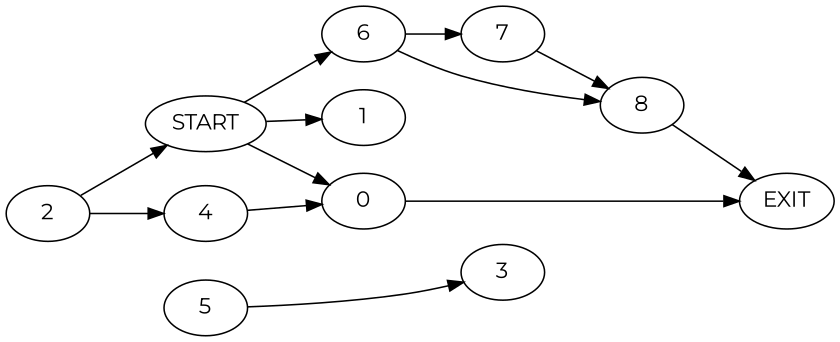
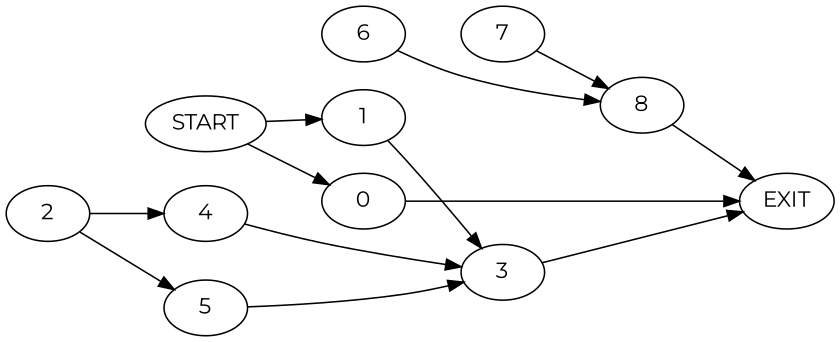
edge "6" -> "7": removed
edge "START" -> "6": removed
edge "2" -> "START": now "2" -> "5"
edge "1" -> "3": added
edge "4" -> "0": now "4" -> "3"
edge "3" -> "EXIT": added
